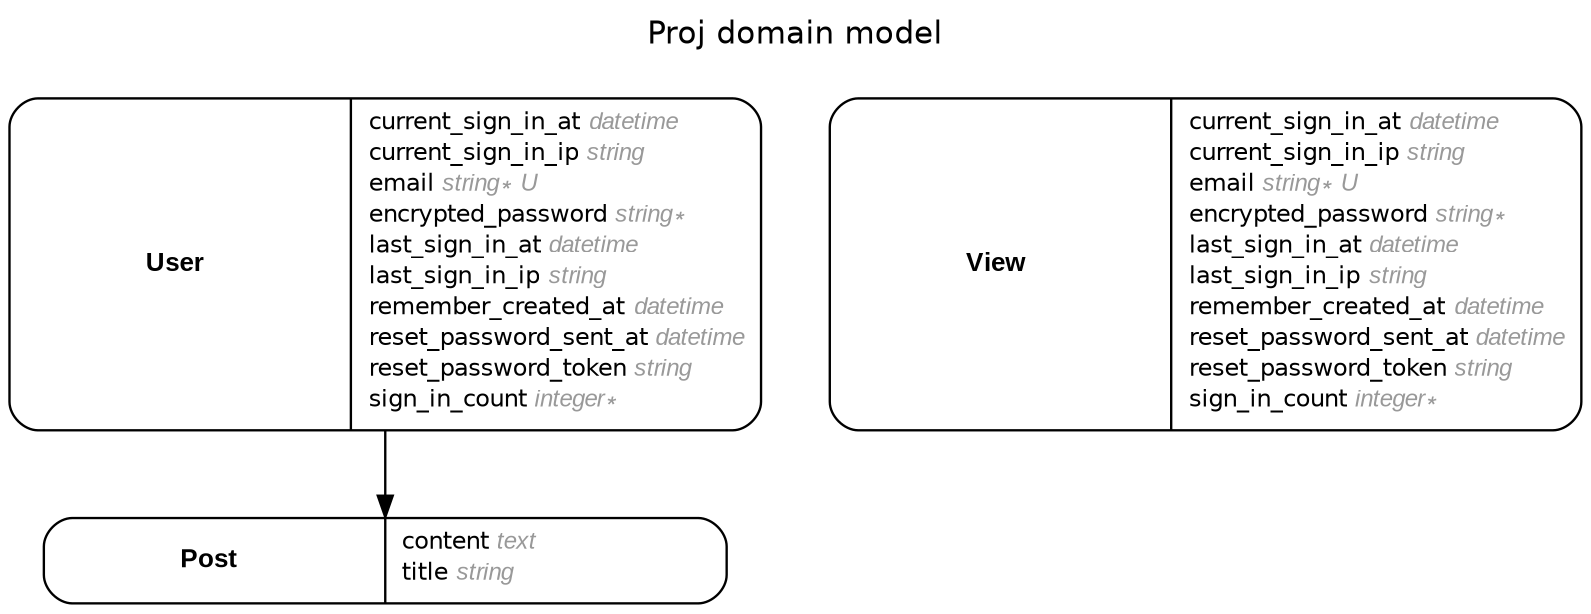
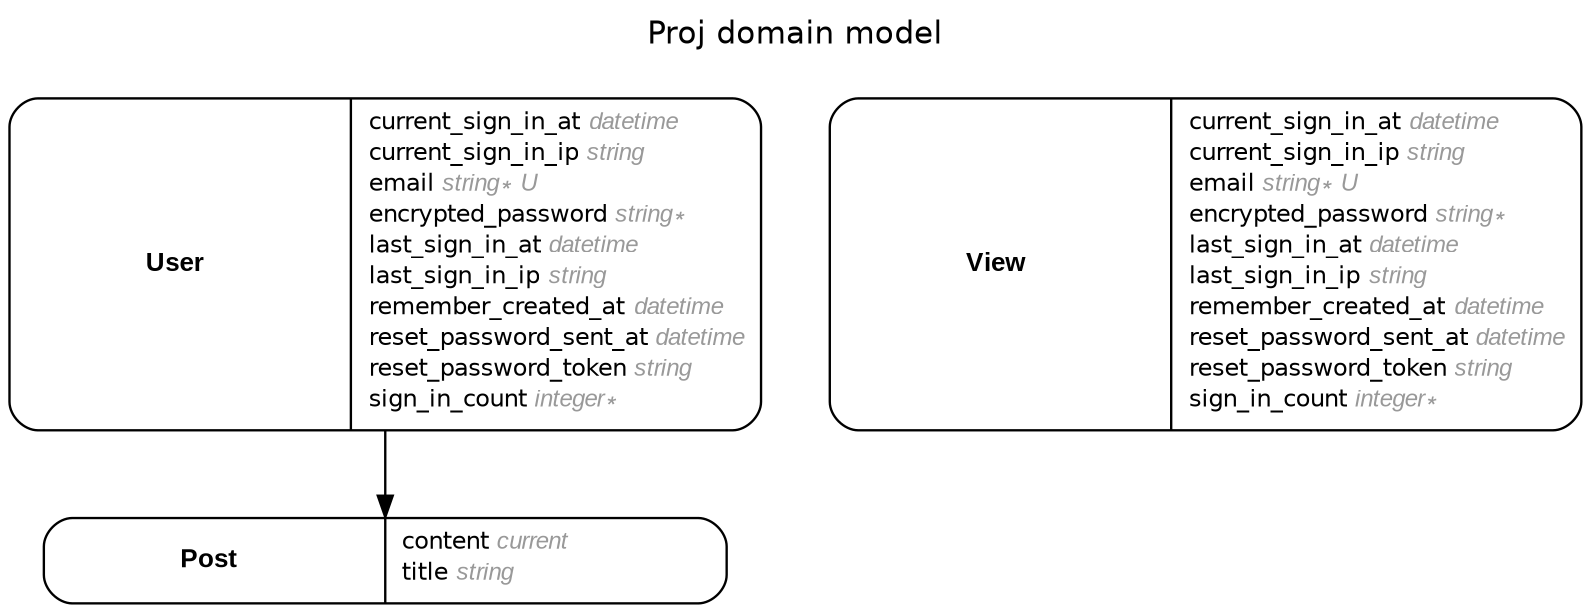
node "Post": text "text" -> "current"
